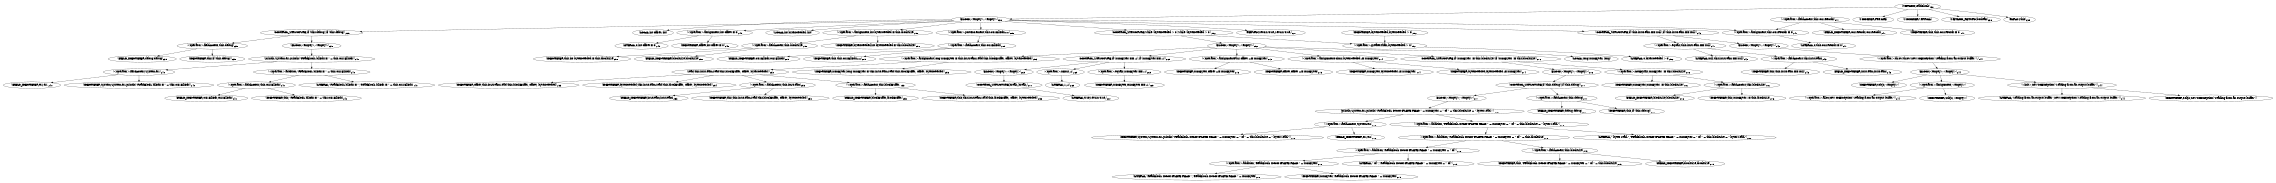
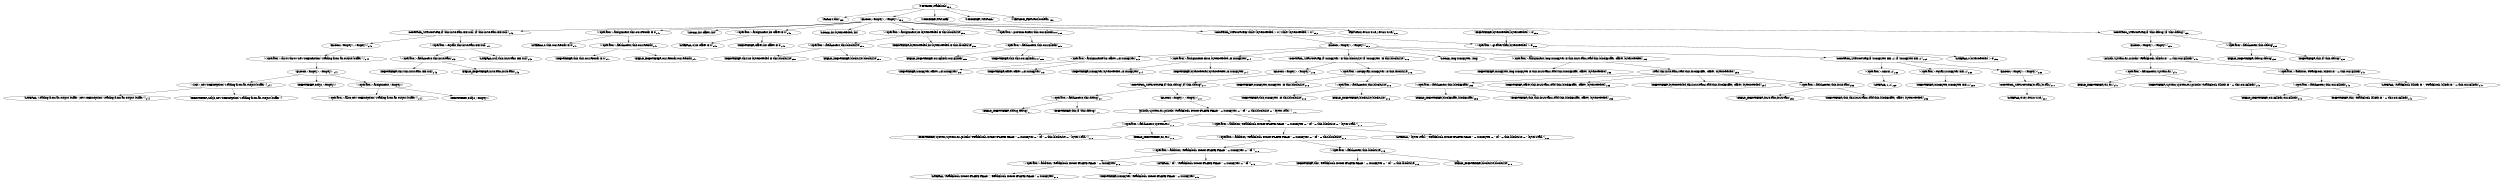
edge "(<operator>.fieldAccess,this.currRecIdx)" -> "(<operator>.assignment,this.currRecIdx = 0)": reversed
